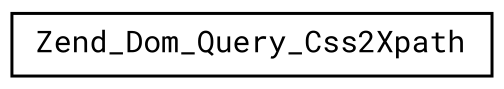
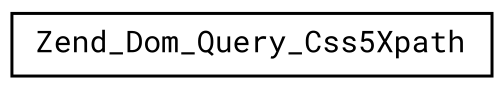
node "Zend_Dom_Query_Css2Xpath": label "Zend_Dom_Query_Css2Xpath" -> "Zend_Dom_Query_Css5Xpath"
